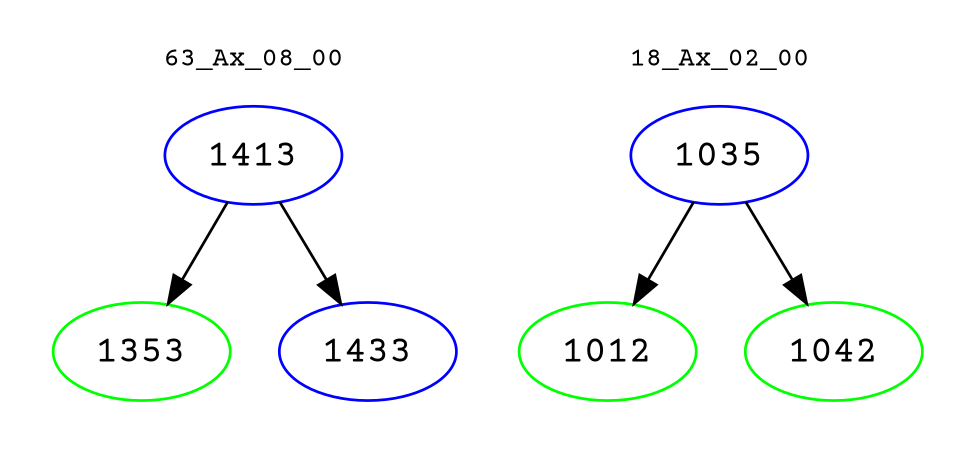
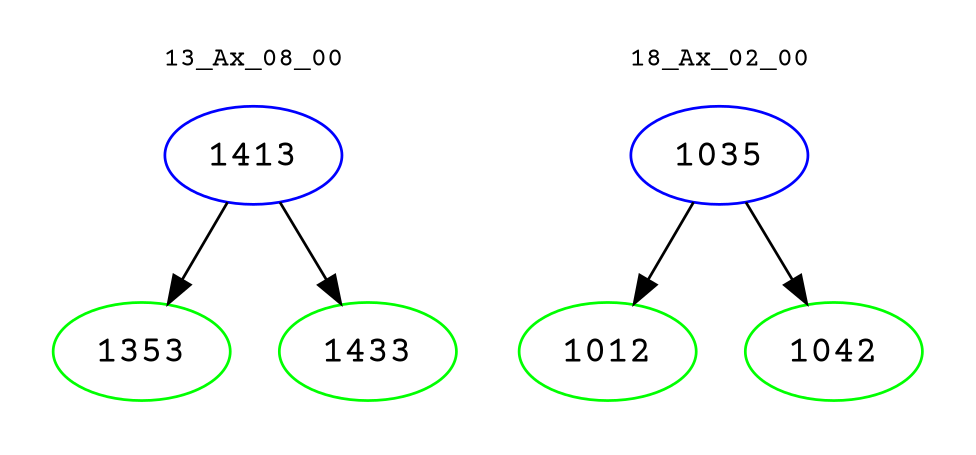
cluster "63_Ax_08_00": label "63_Ax_08_00" -> "13_Ax_08_00"
node "1433": color blue -> green
